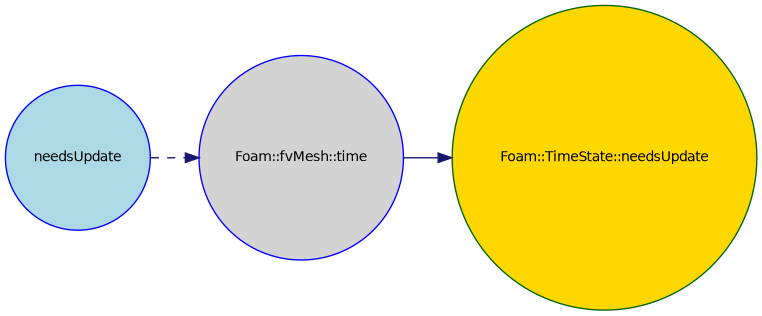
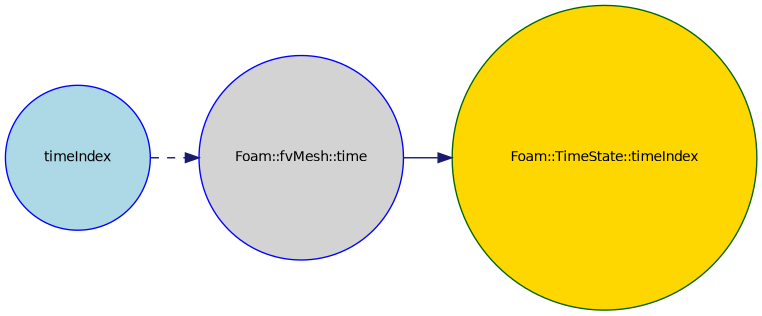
node "needsUpdate": label "needsUpdate" -> "timeIndex"
node "Foam::TimeState::needsUpdate": label "Foam::TimeState::needsUpdate" -> "Foam::TimeState::timeIndex"
